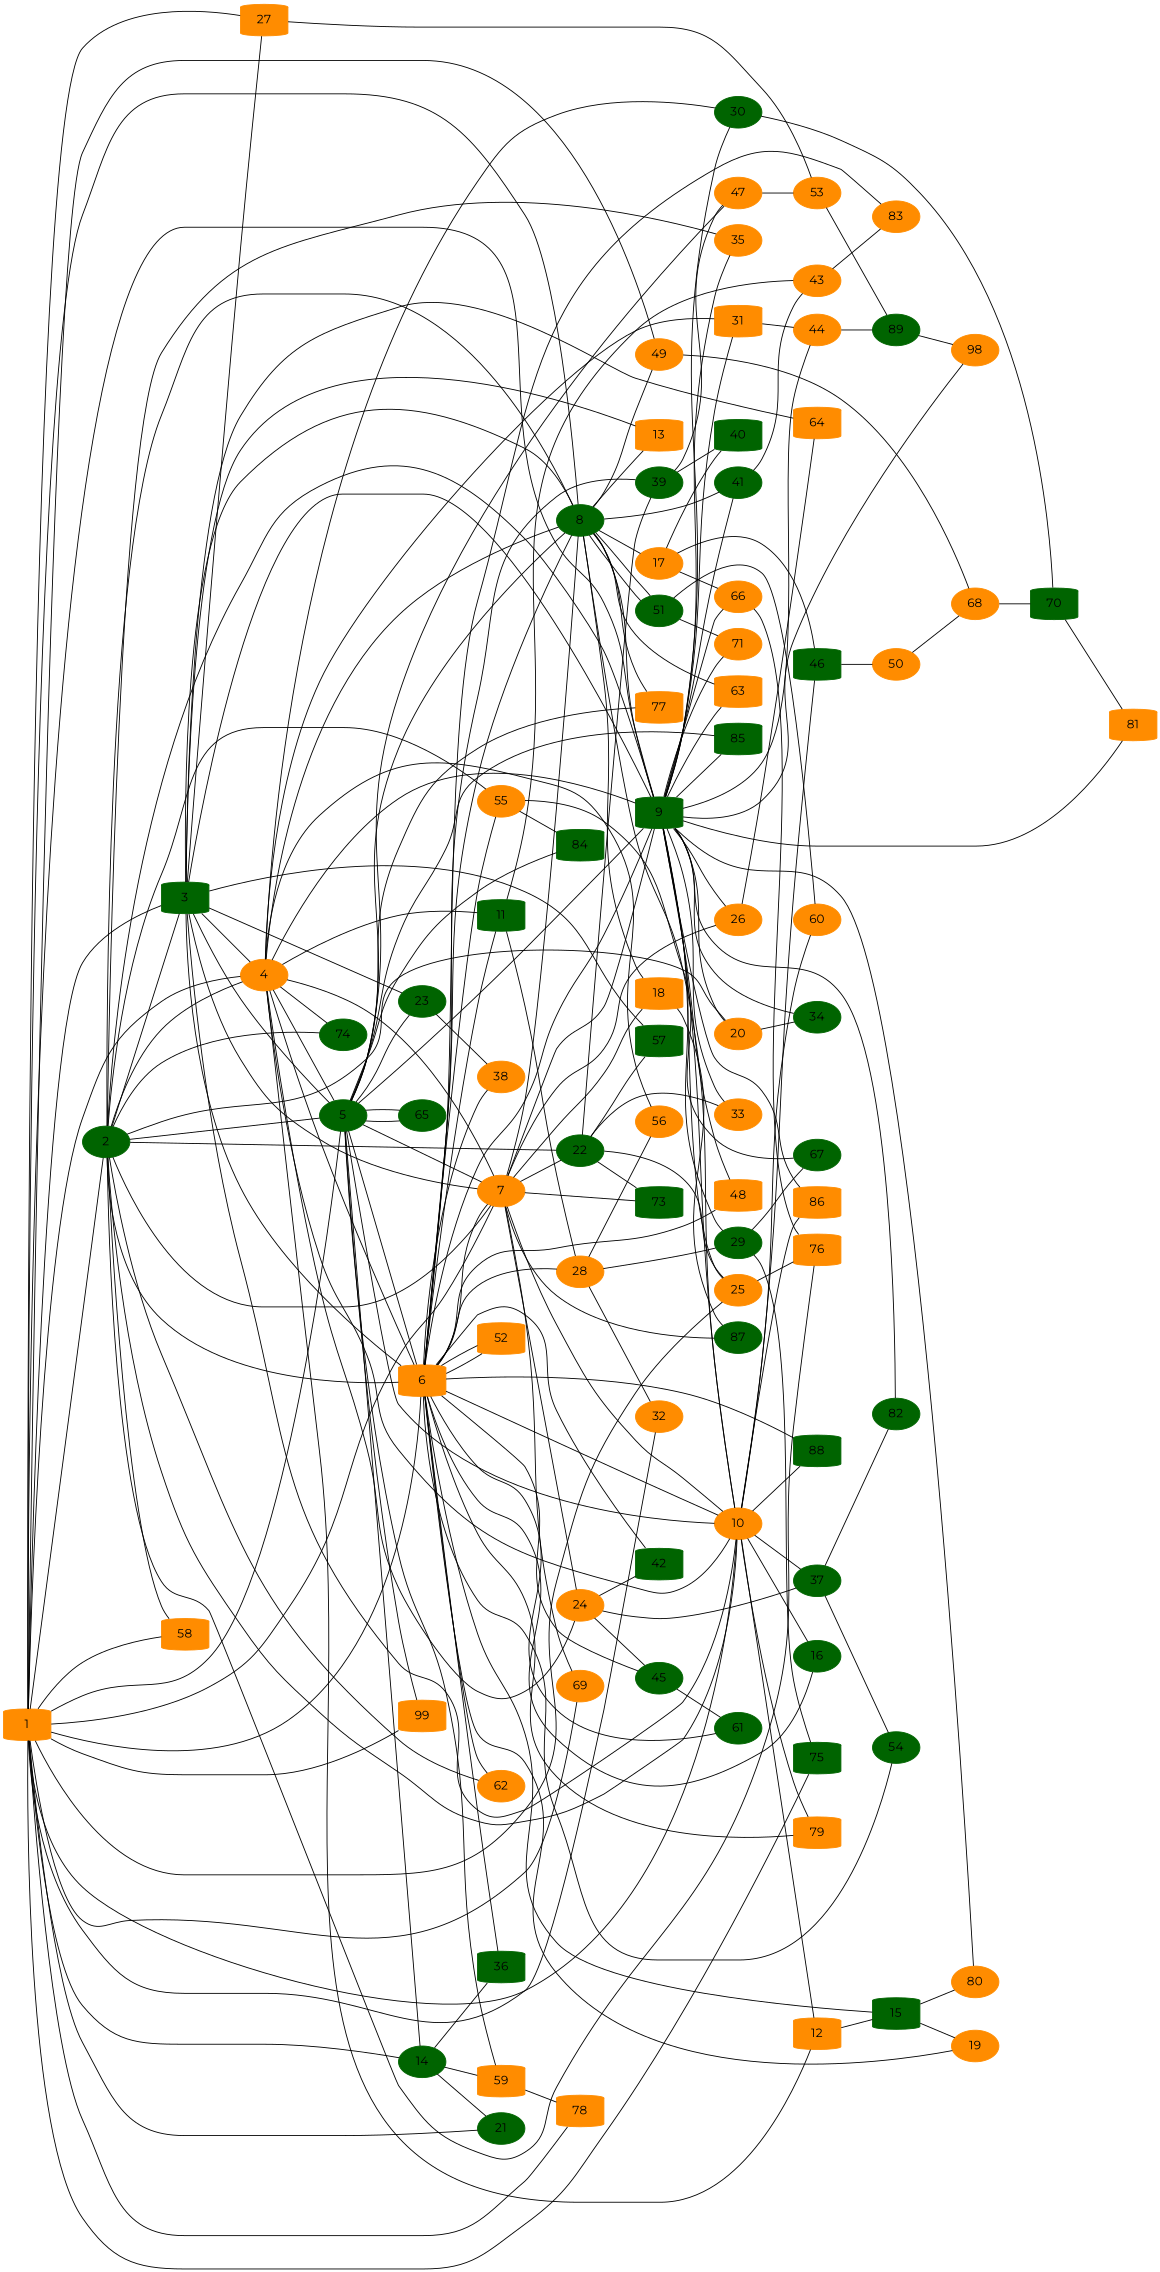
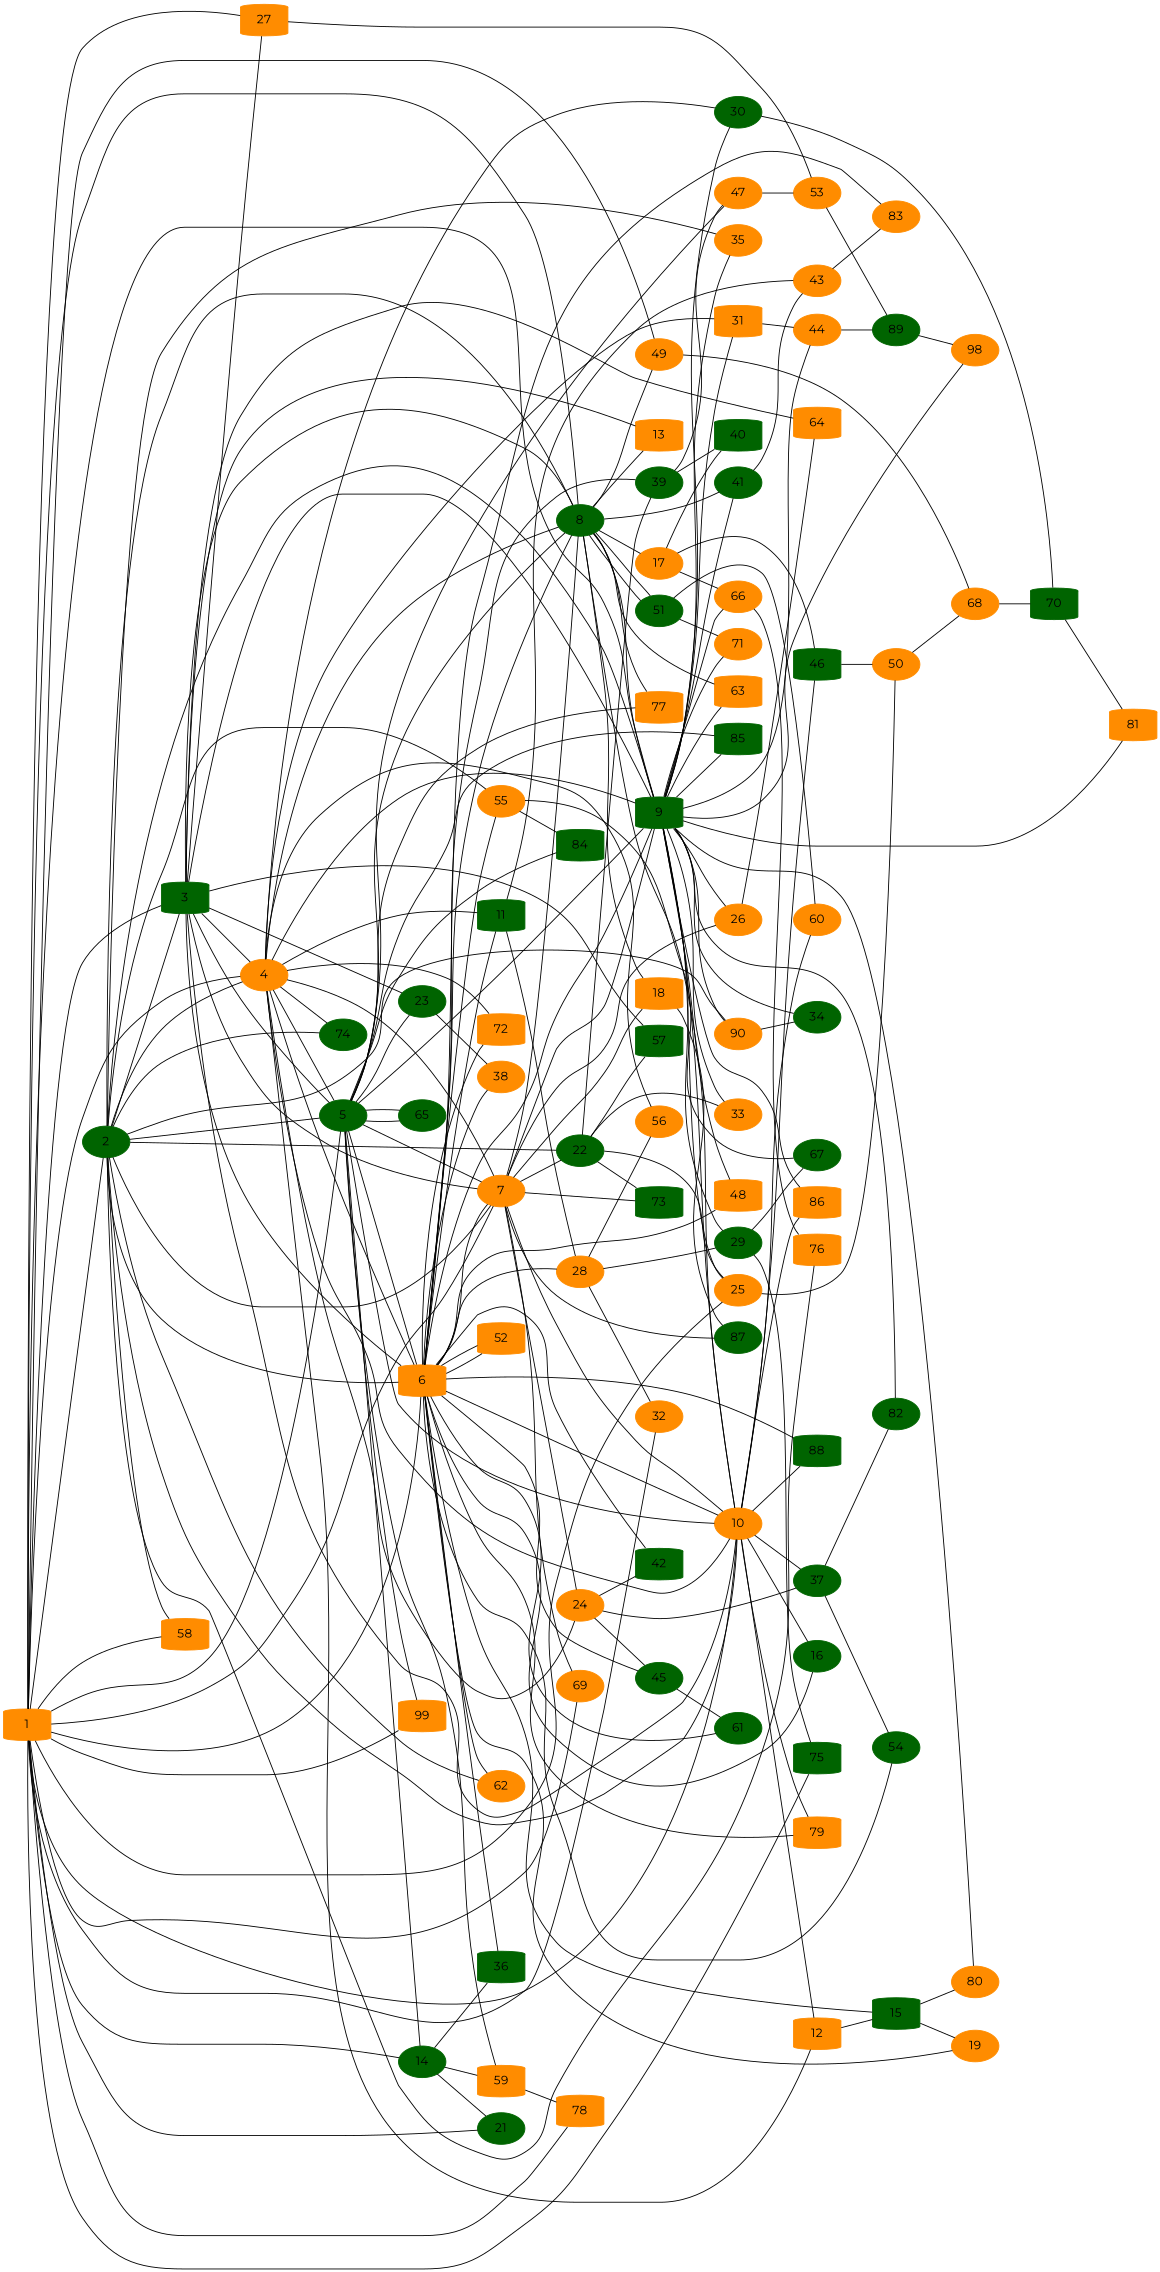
node "72": added
node "20": label "20" -> "90"
edge "76" -- "25": now "50" -- "25"
